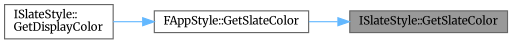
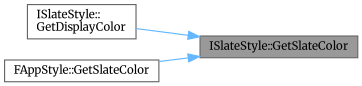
edge "ISlateStyle:: GetDisplayColor" -> "FAppStyle::GetSlateColor": now "ISlateStyle:: GetDisplayColor" -> "ISlateStyle::GetSlateColor"
